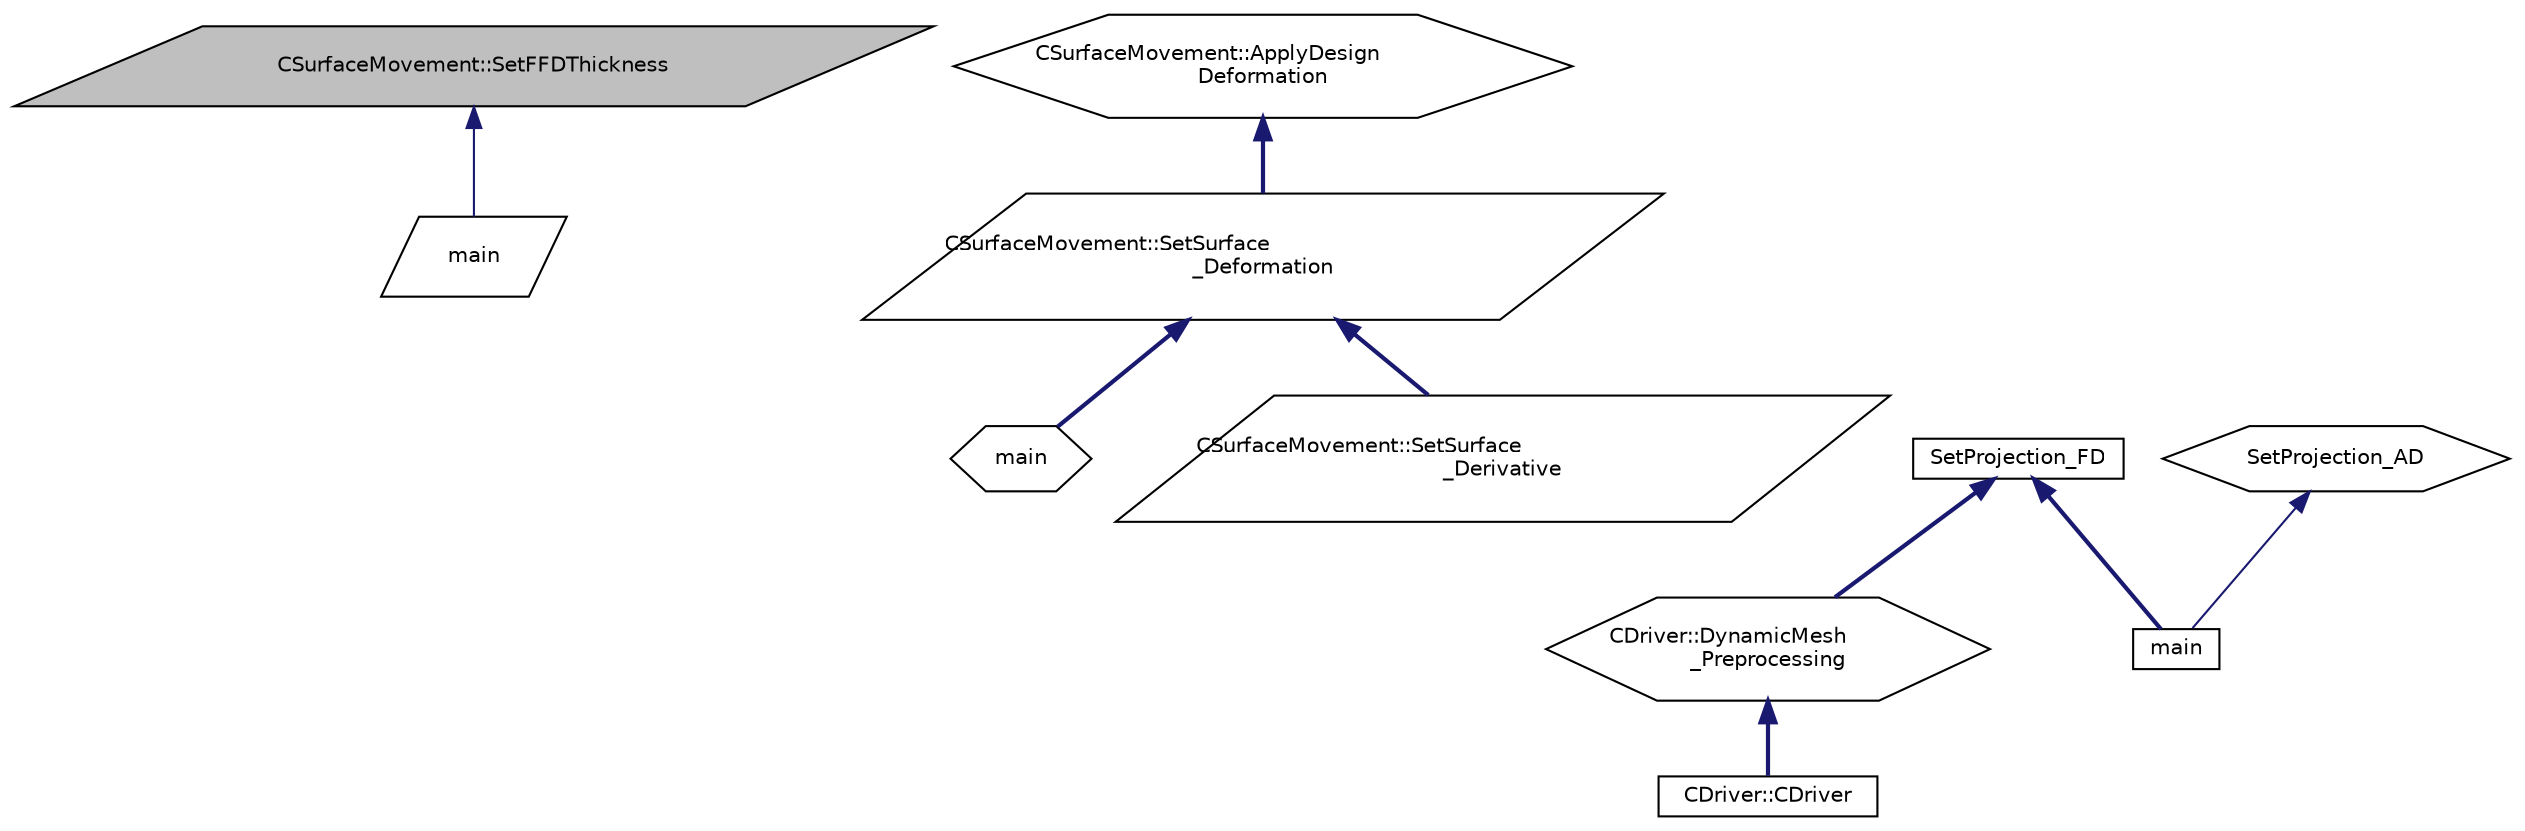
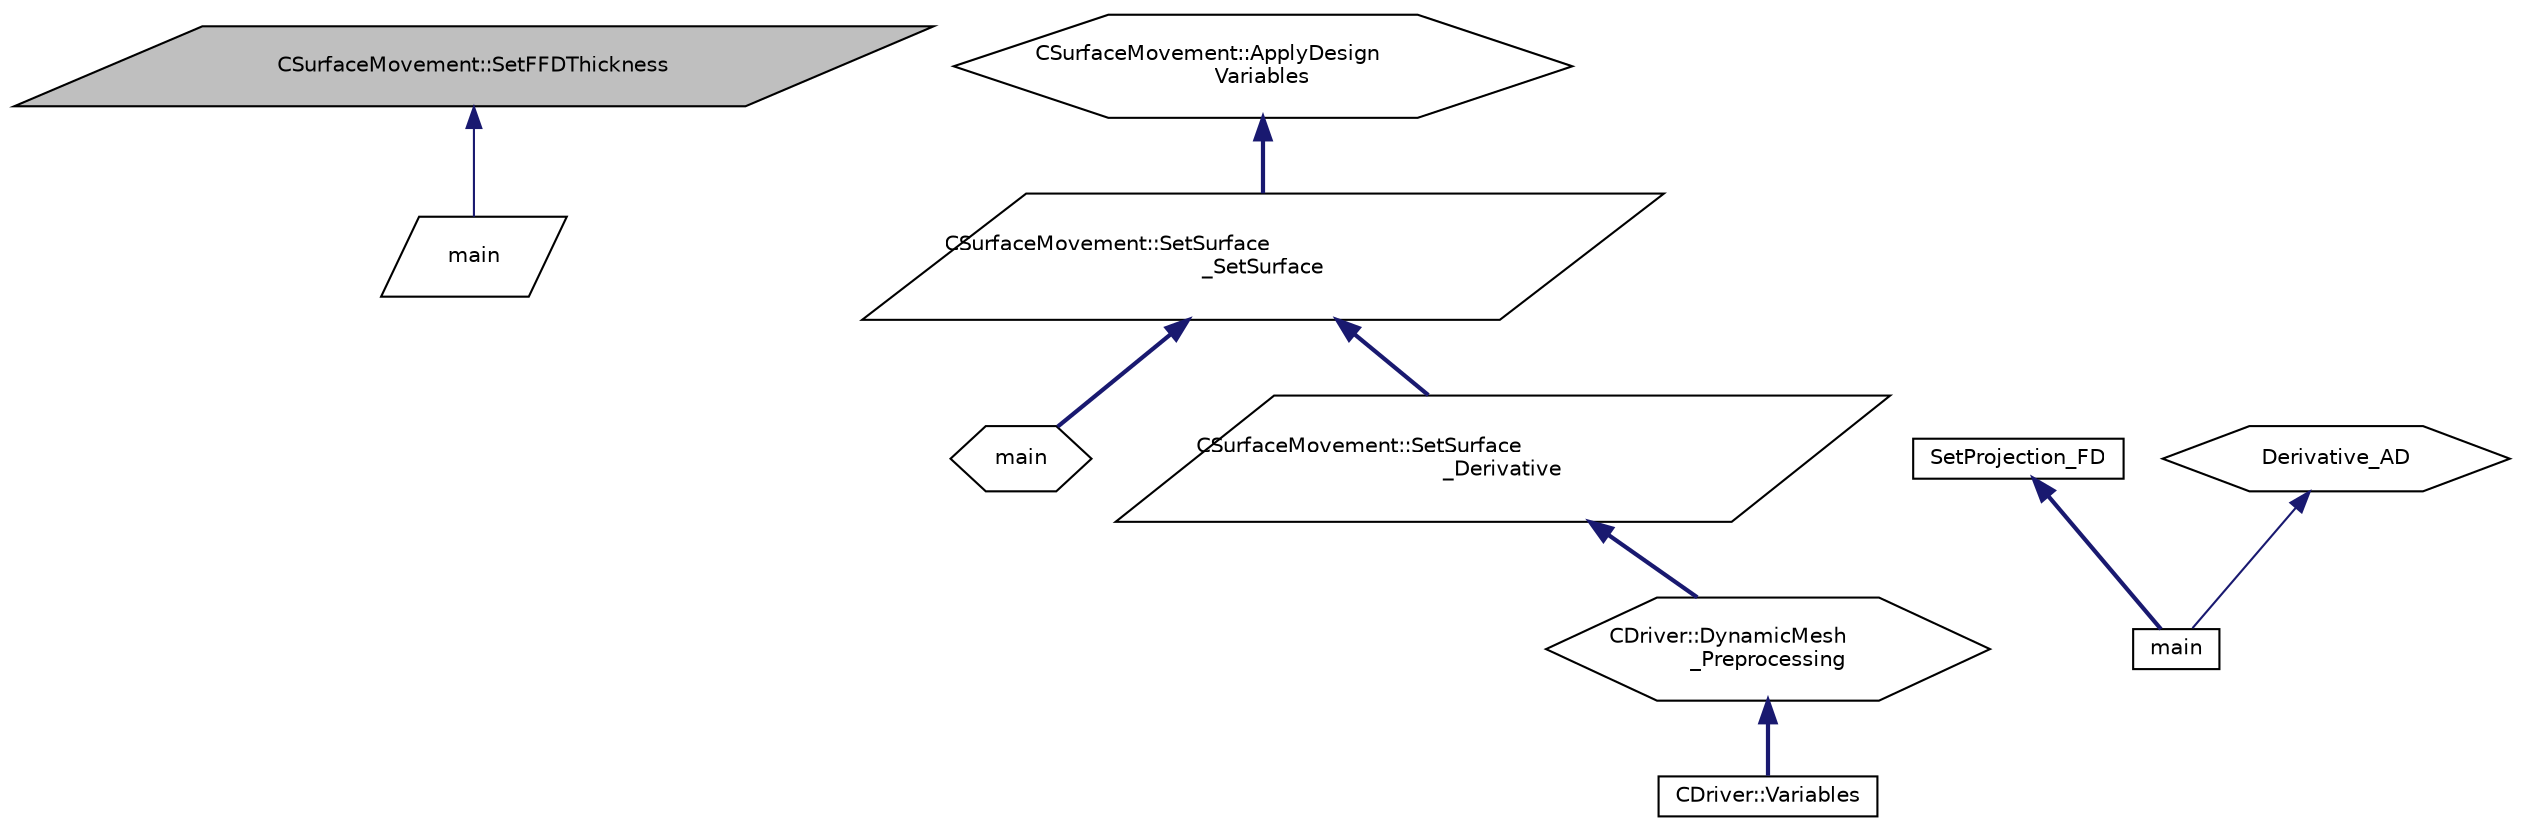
node "CSurfaceMovement::ApplyDesign Deformation": label "CSurfaceMovement::ApplyDesign Deformation" -> "CSurfaceMovement::ApplyDesign Variables"
node "CSurfaceMovement::SetSurface _Deformation": label "CSurfaceMovement::SetSurface _Deformation" -> "CSurfaceMovement::SetSurface _SetSurface"
node "SetProjection_AD": label "SetProjection_AD" -> "Derivative_AD"
edge "CDriver::DynamicMesh _Preprocessing" -> "SetProjection_FD": now "CDriver::DynamicMesh _Preprocessing" -> "CSurfaceMovement::SetSurface _Derivative"
node "CDriver::CDriver": label "CDriver::CDriver" -> "CDriver::Variables"
